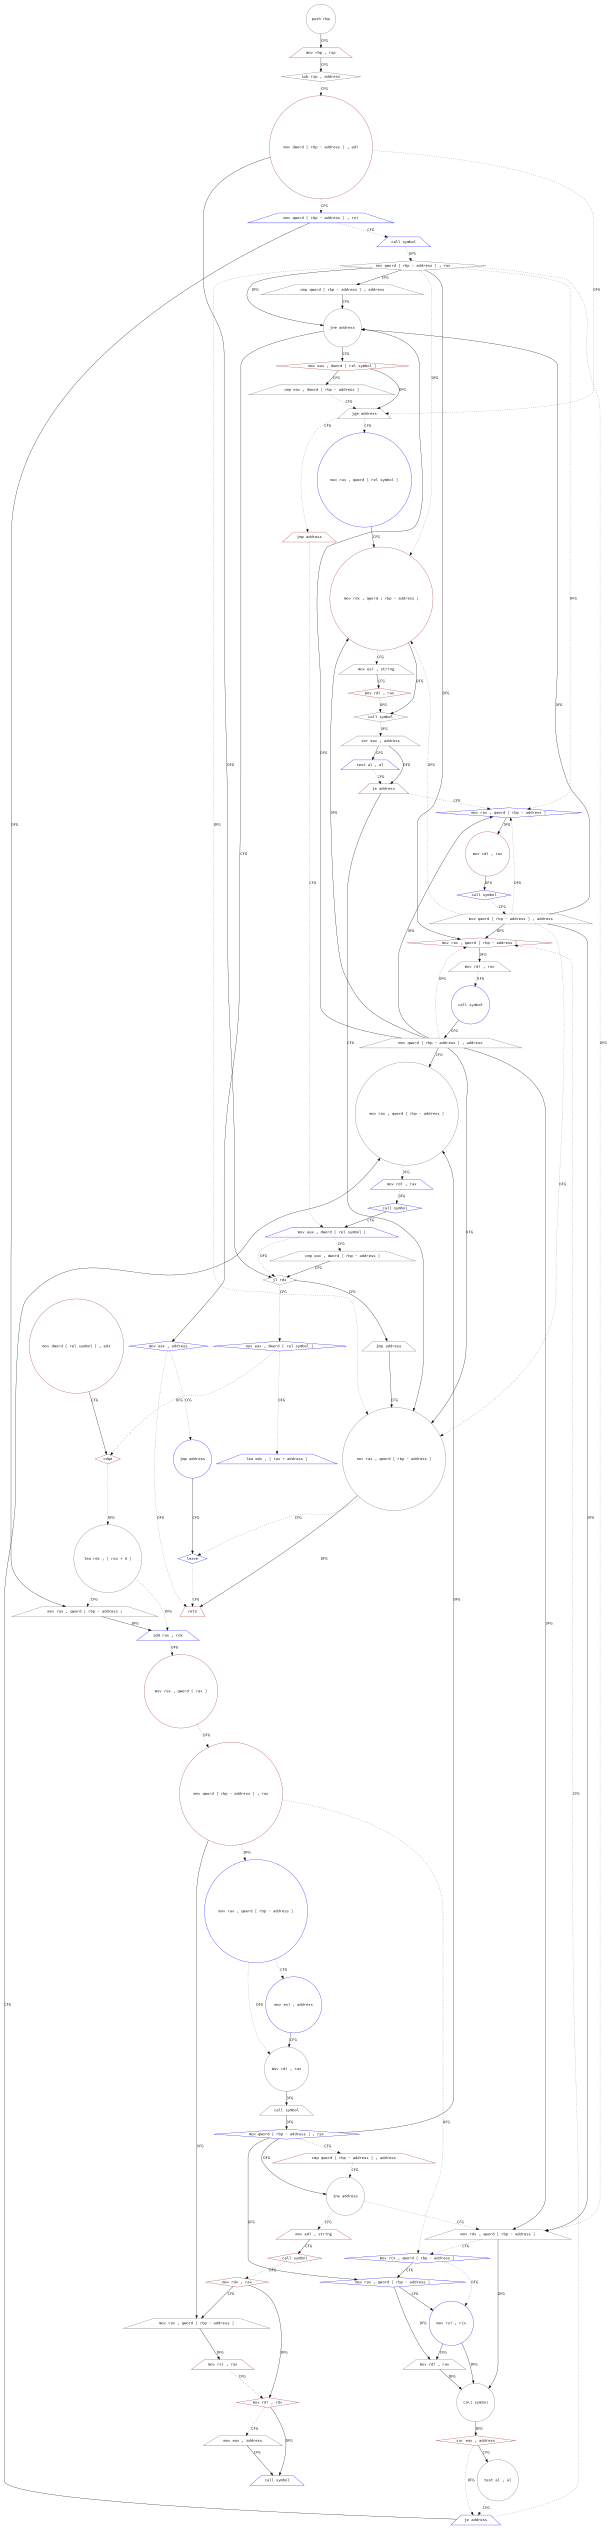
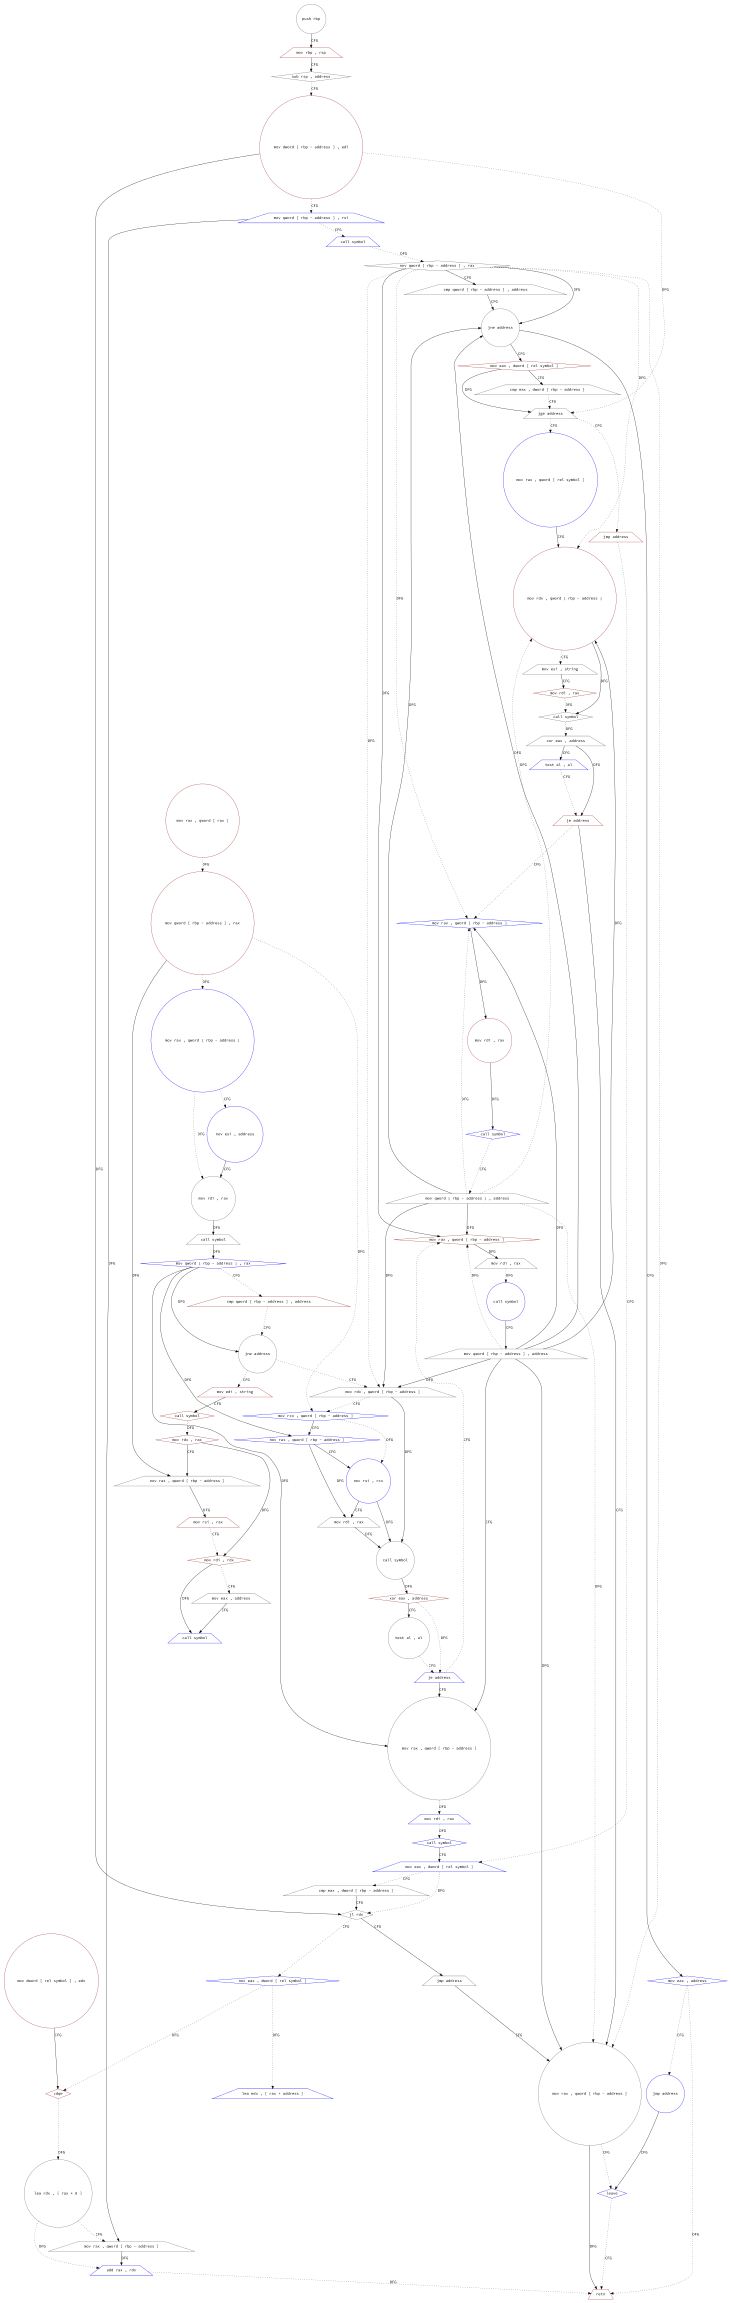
edge "add rax , rdx" -> "mov rax , qword [ rax ]": now "add rax , rdx" -> "retn"
